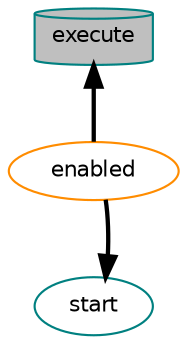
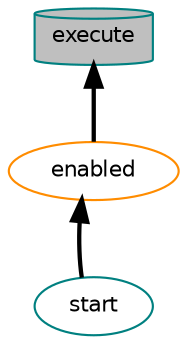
edge "enabled" -> "start": reversed
